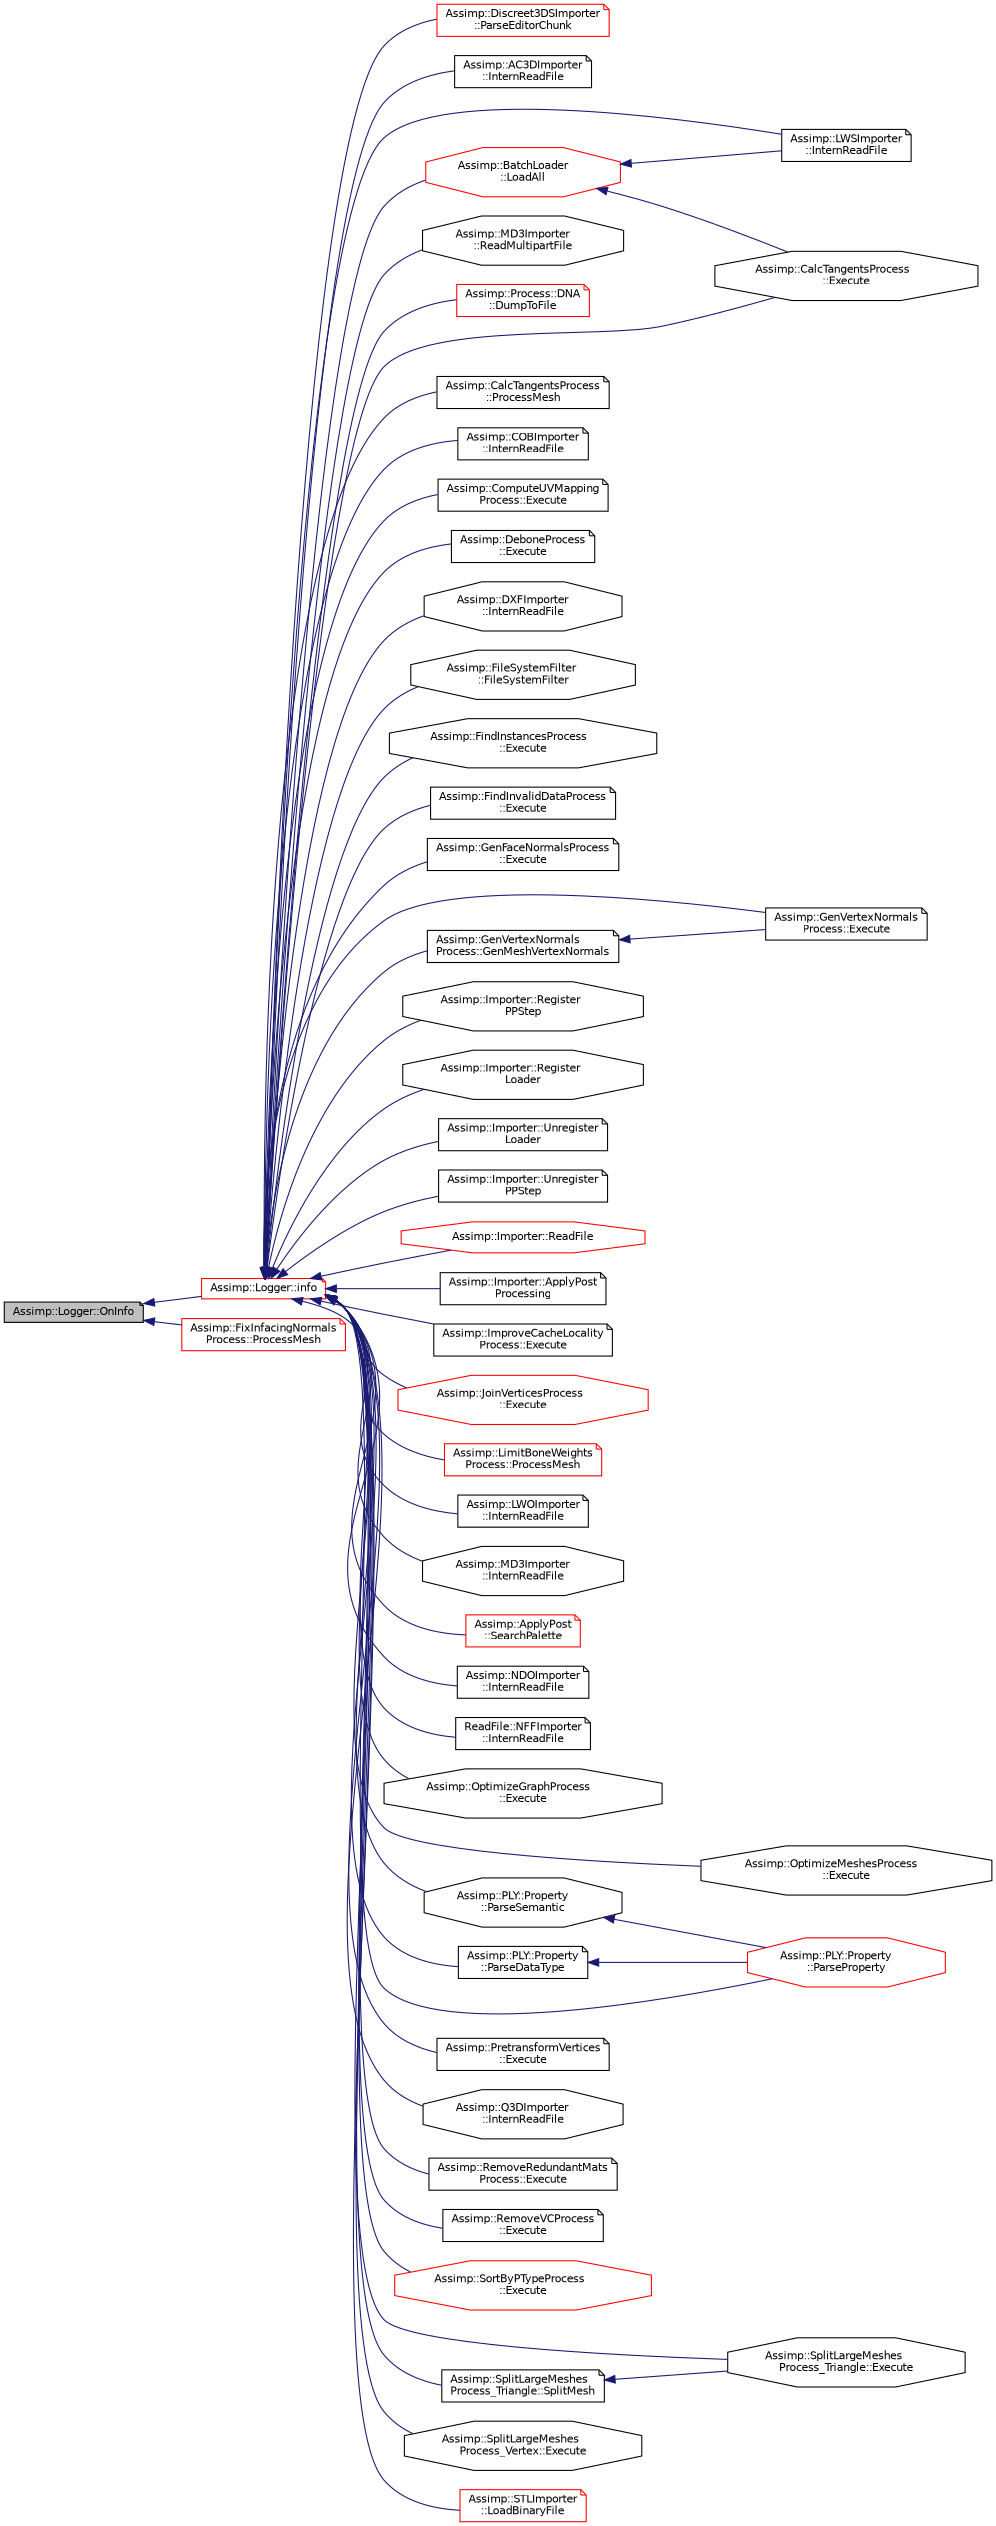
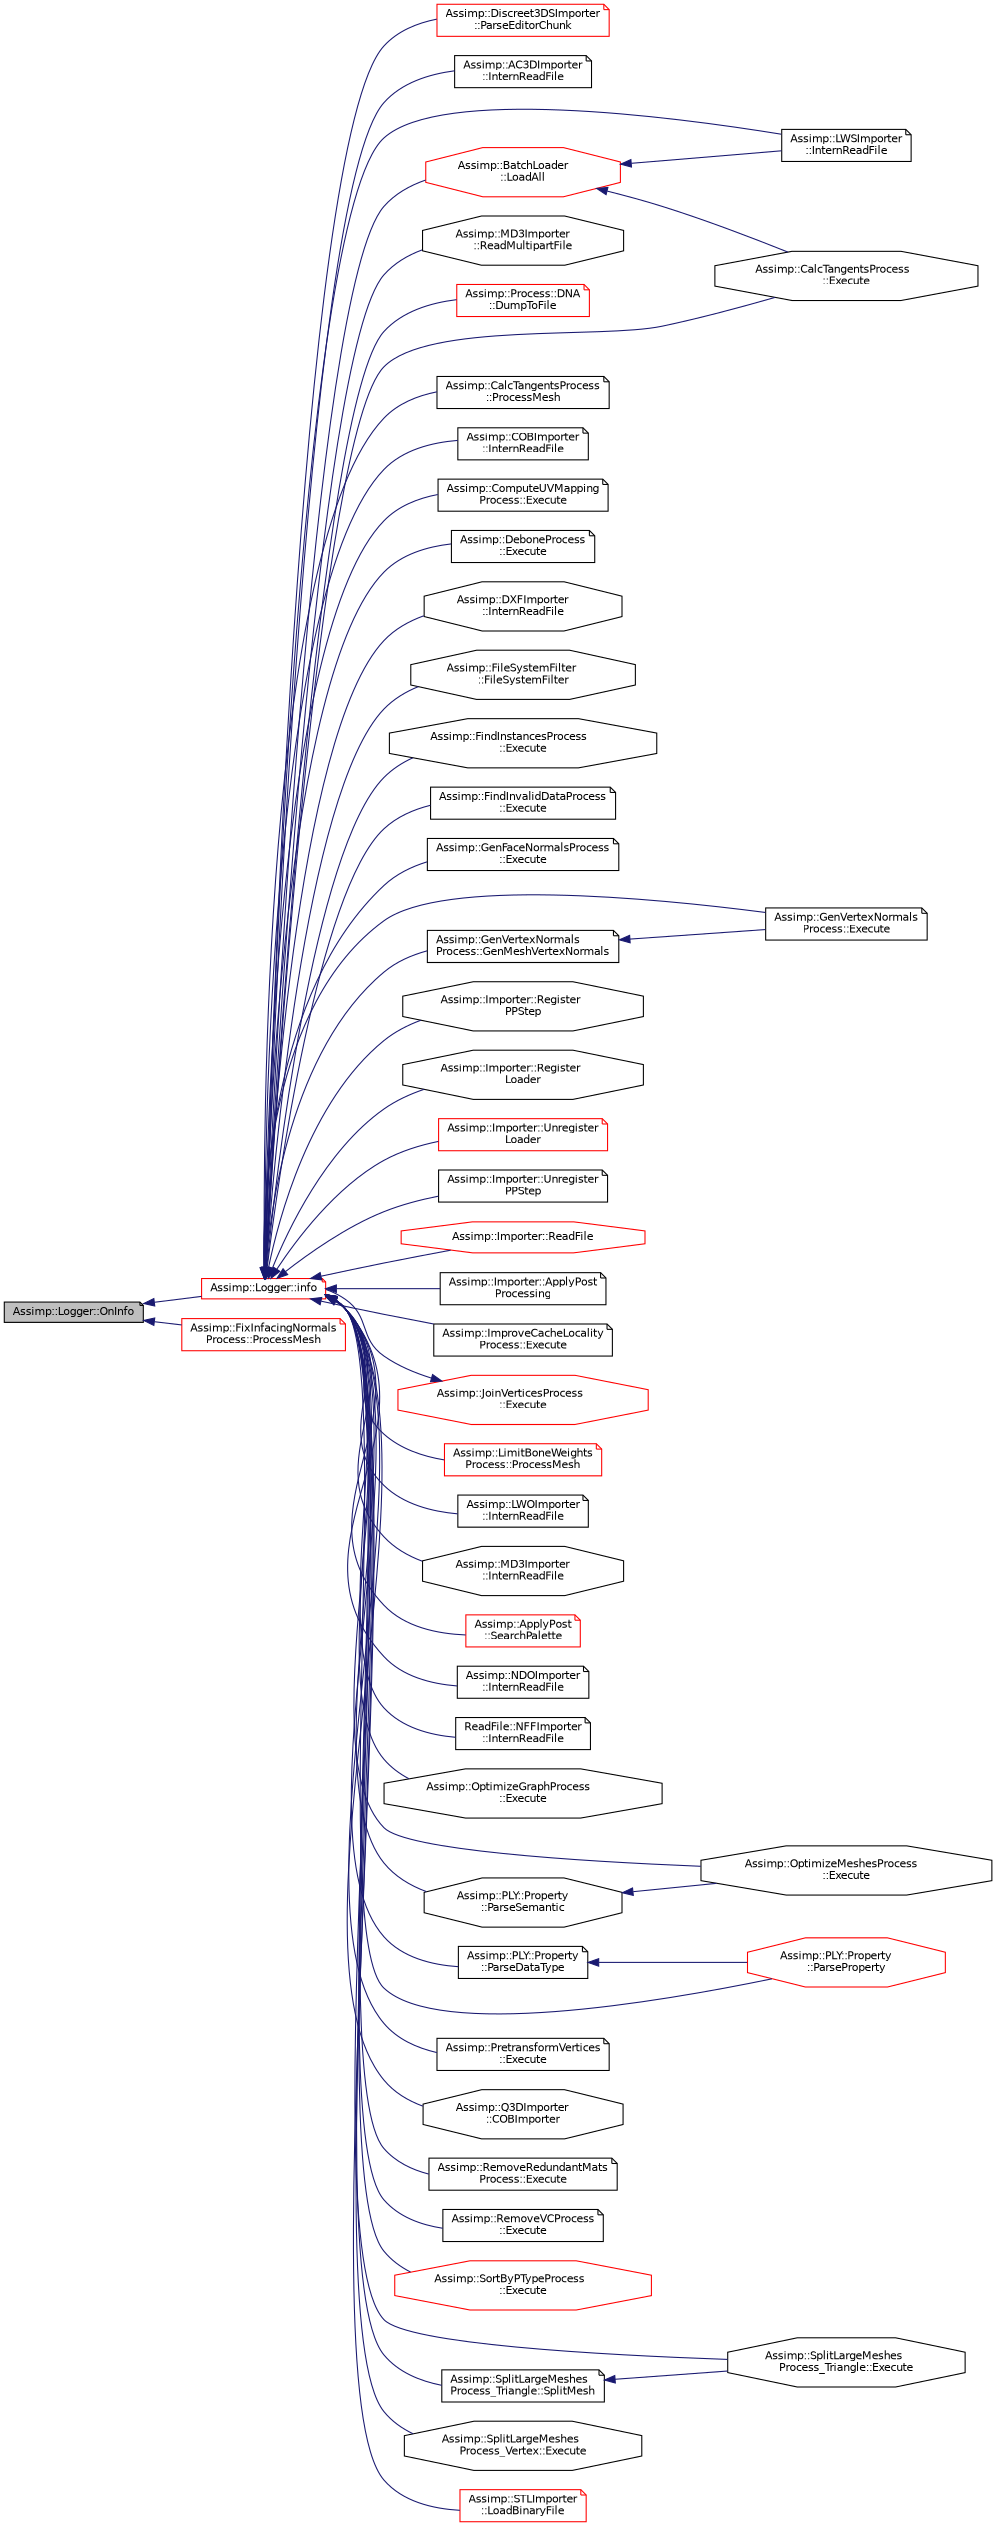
node "Assimp::Importer::Unregister Loader": color black -> red
edge "Assimp::JoinVerticesProcess ::Execute" -> "Assimp::Logger::info": reversed
edge "Assimp::PLY::Property ::ParseProperty" -> "Assimp::PLY::Property ::ParseSemantic": now "Assimp::OptimizeMeshesProcess ::Execute" -> "Assimp::PLY::Property ::ParseSemantic"
node "Assimp::Q3DImporter ::InternReadFile": label "Assimp::Q3DImporter ::InternReadFile" -> "Assimp::Q3DImporter ::COBImporter"
